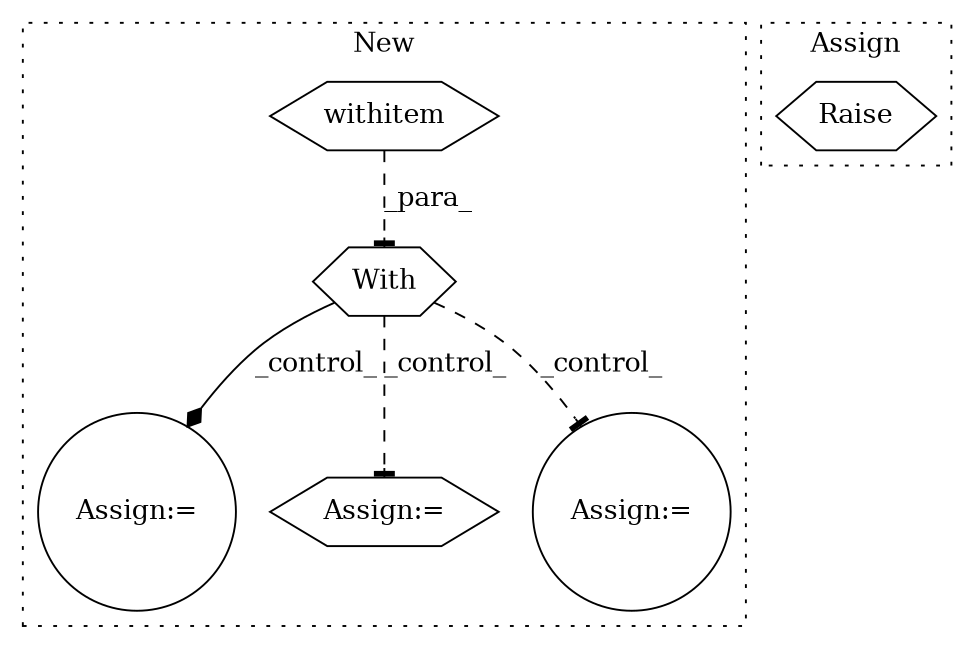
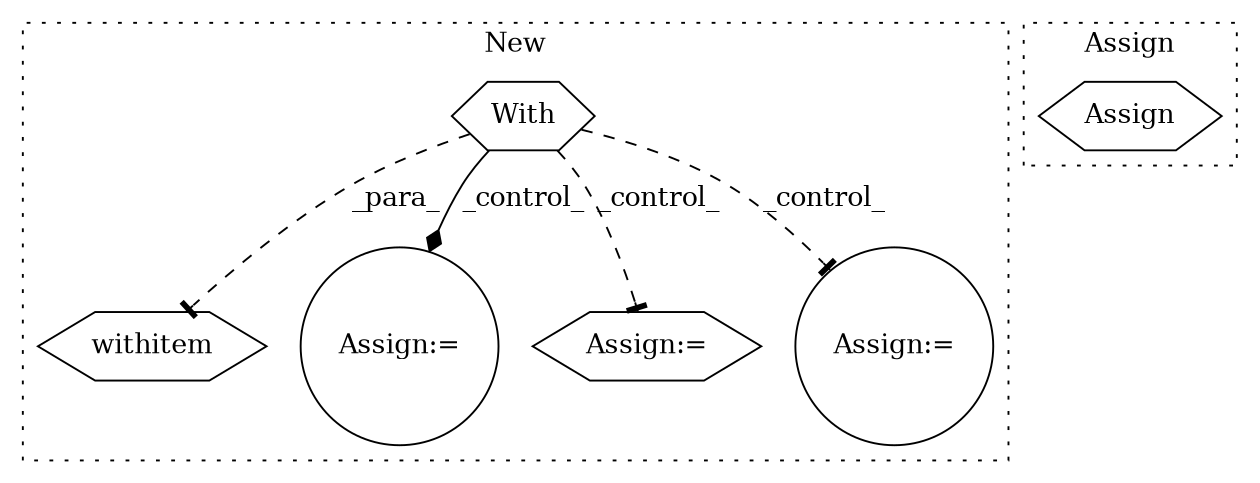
node "Raise": label "Raise" -> "Assign"
edge "withitem" -> "With": reversed
